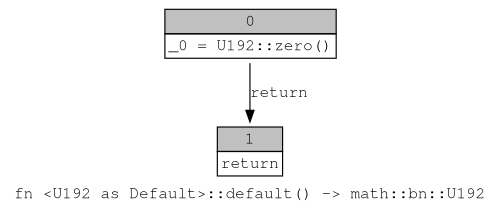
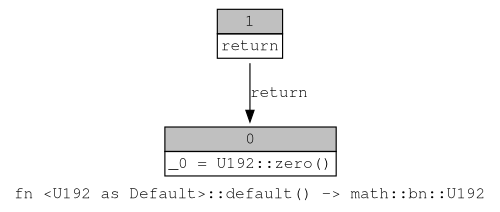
edge "0" -> "1": reversed
